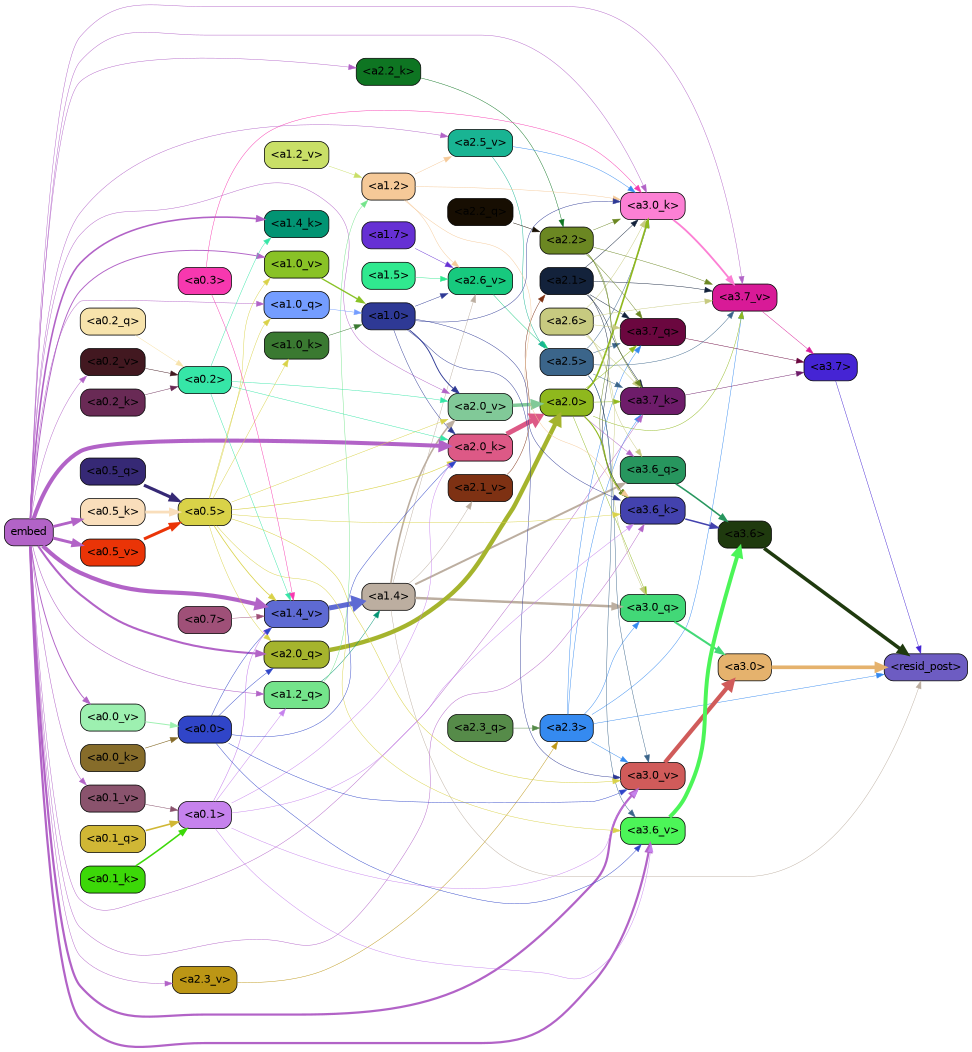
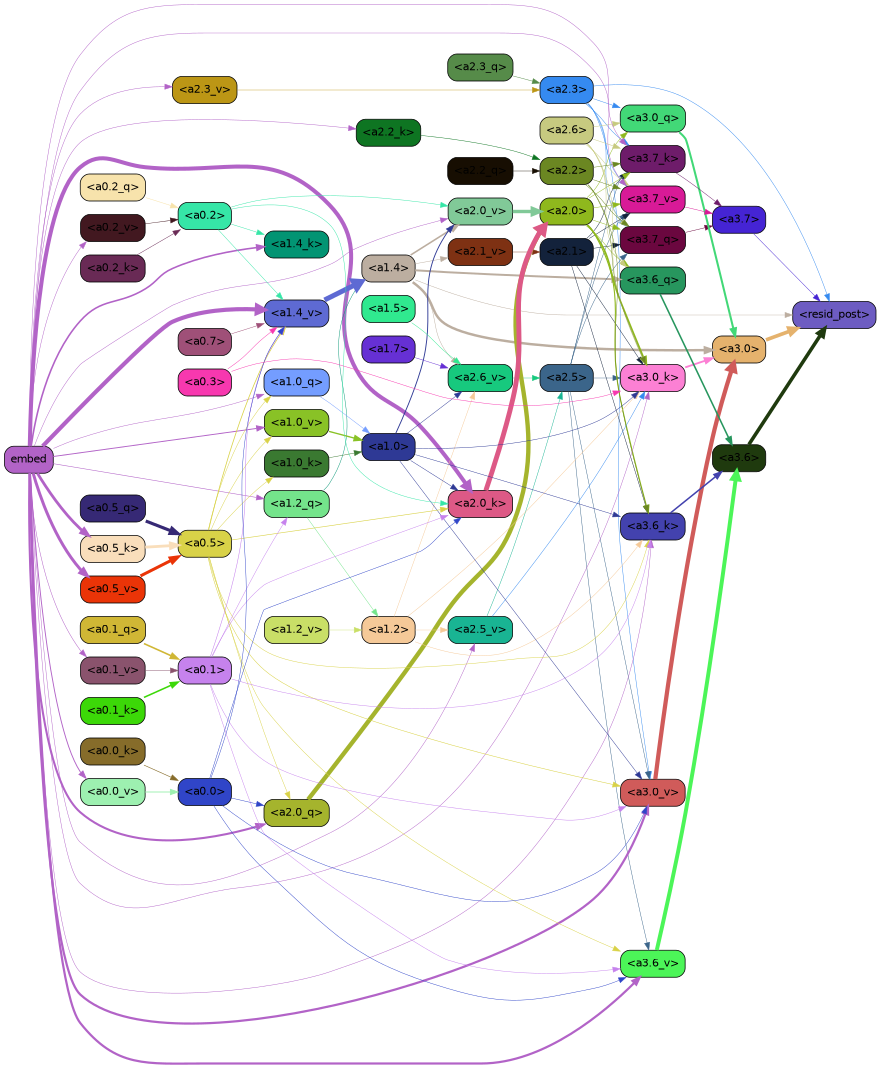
edge "<a3.0_k>" -> "<a3.7_v>": now "<a3.0_k>" -> "<a3.0>"
edge "<a2.0>" -> "<a3.6_q>": color #b263c7 -> #8fb81d
edge "<a0.5>" -> "<a2.0_v>": removed
edge "<a1.4>" -> "<a3.0_q>": now "<a1.4>" -> "<a3.0>"
